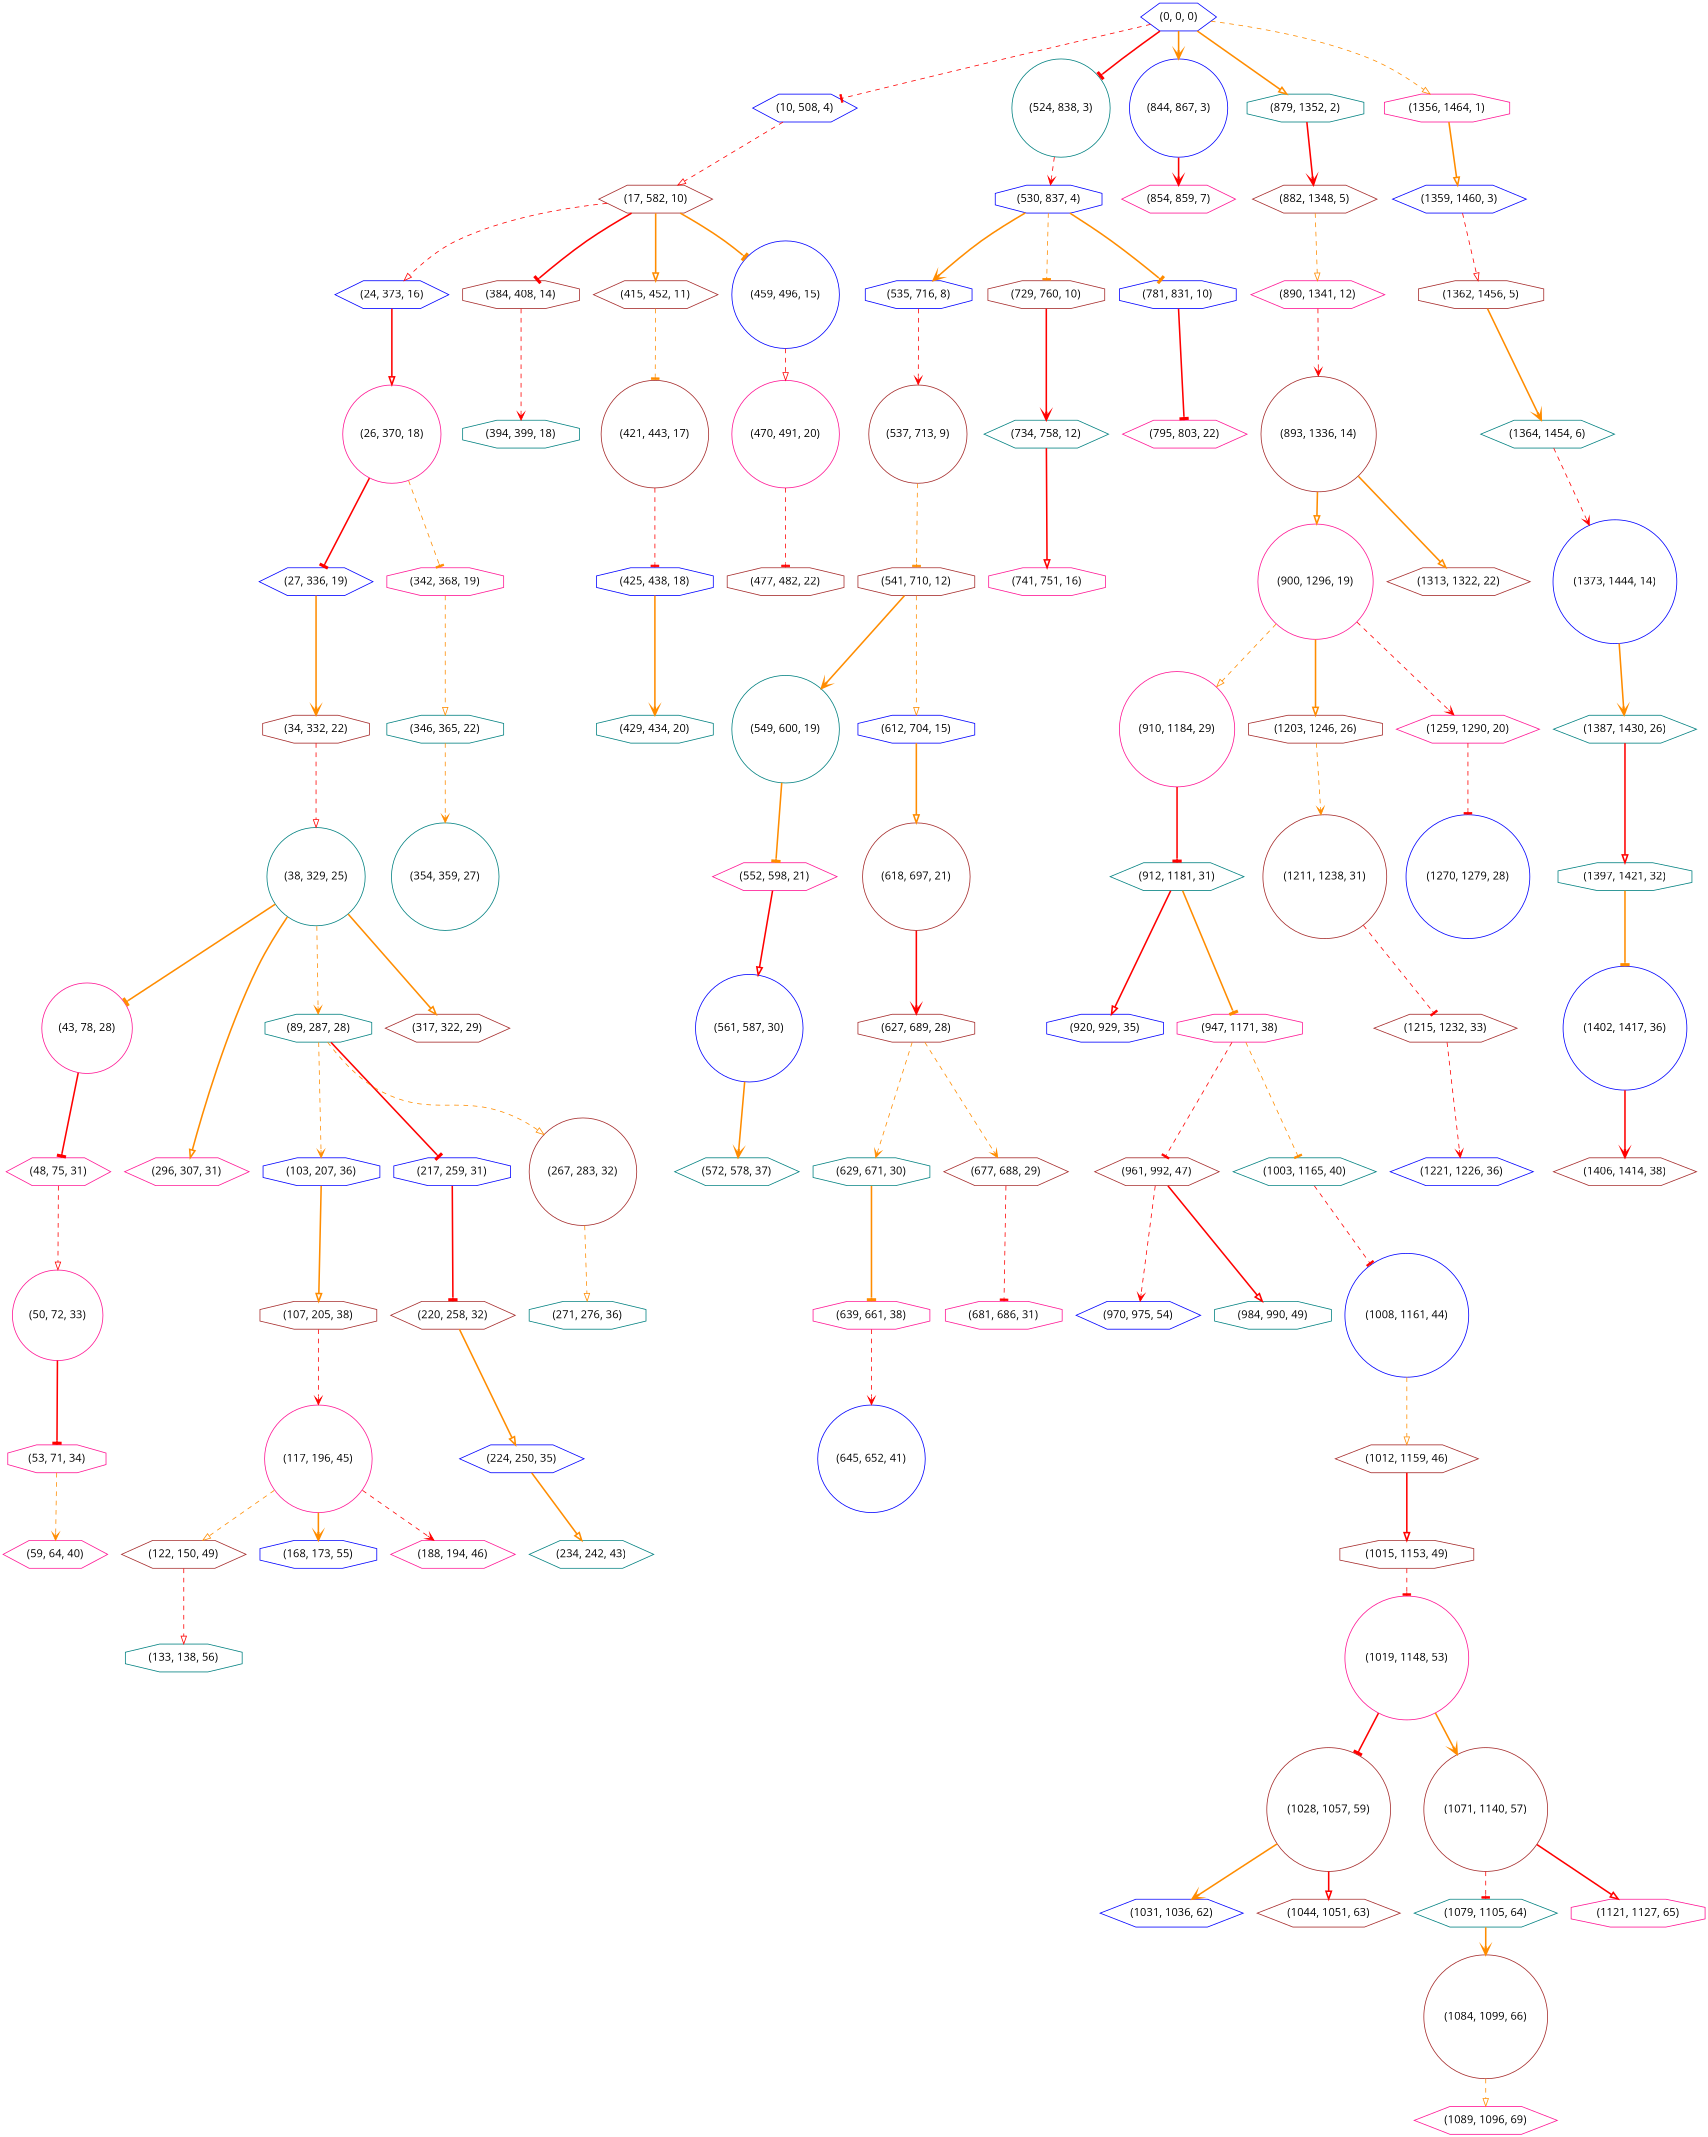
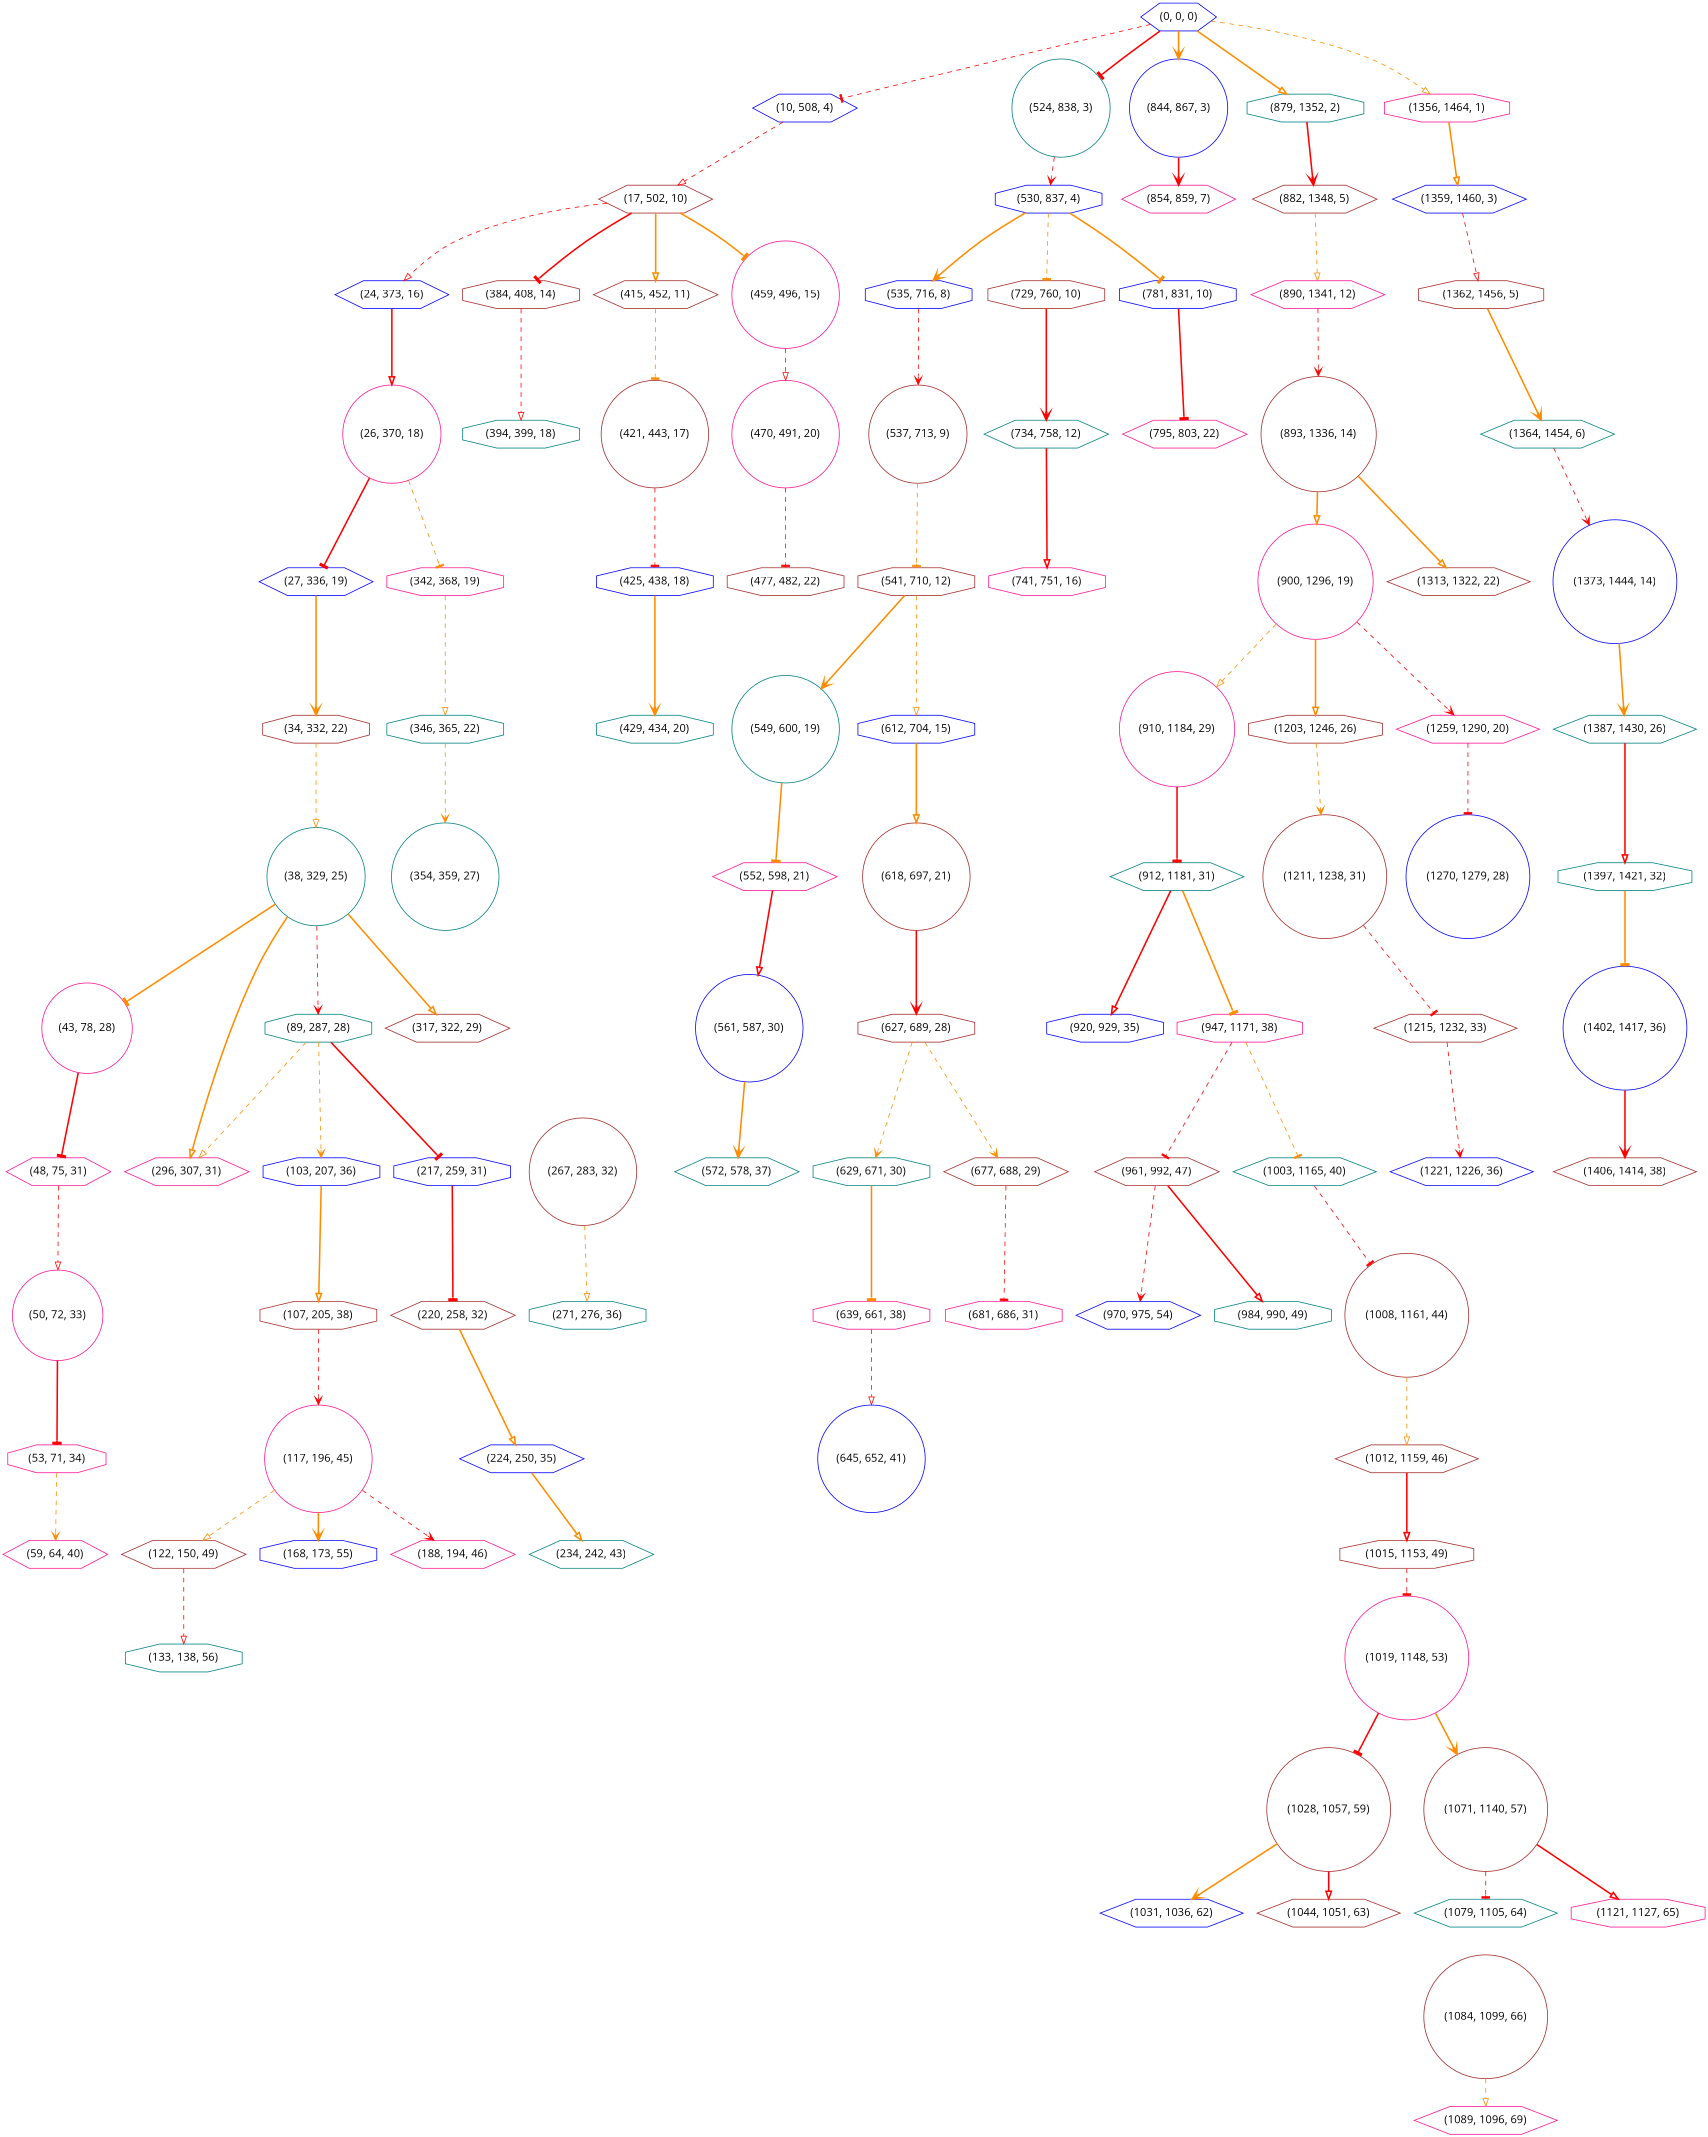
node "(17, 582, 10)": label "(17, 582, 10)" -> "(17, 502, 10)"
node "(459, 496, 15)": color blue -> deeppink
edge "(384, 408, 14)" -> "(394, 399, 18)": arrowhead vee -> onormal
edge "(34, 332, 22)" -> "(38, 329, 25)": color red -> darkorange
edge "(38, 329, 25)" -> "(89, 287, 28)": color darkorange -> red
edge "(89, 287, 28)" -> "(267, 283, 32)": now "(89, 287, 28)" -> "(296, 307, 31)"
node "(1008, 1161, 44)": color blue -> brown
edge "(639, 661, 38)" -> "(645, 652, 41)": arrowhead vee -> onormal
edge "(1079, 1105, 64)" -> "(1084, 1099, 66)": removed
